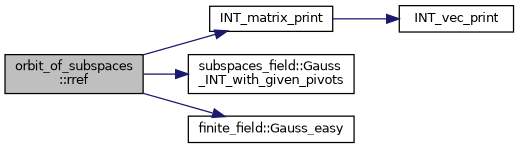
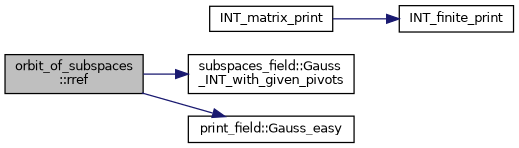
node "INT_vec_print": label "INT_vec_print" -> "INT_finite_print"
edge "orbit_of_subspaces ::rref" -> "INT_matrix_print": removed
node "finite_field::Gauss_easy": label "finite_field::Gauss_easy" -> "print_field::Gauss_easy"
